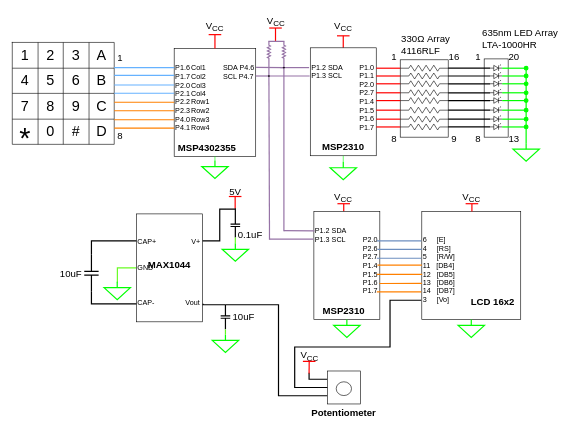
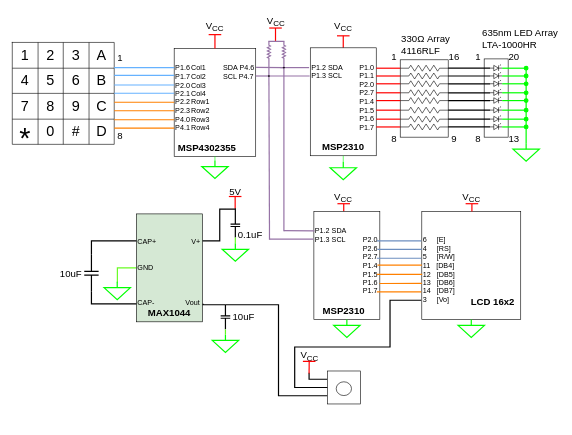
node "MAX1044": moved (170, 265) -> (170, 313)
node "CAP+ V+ GND CAP- Vout": fillcolor #ffffff -> #d5e8d4
node "Potentiometer": removed
